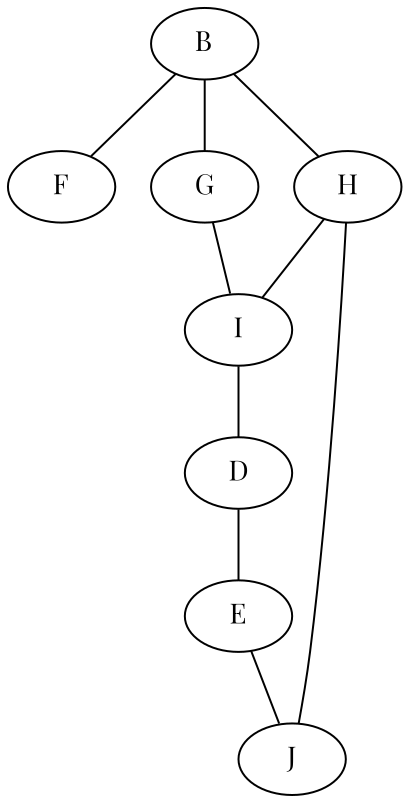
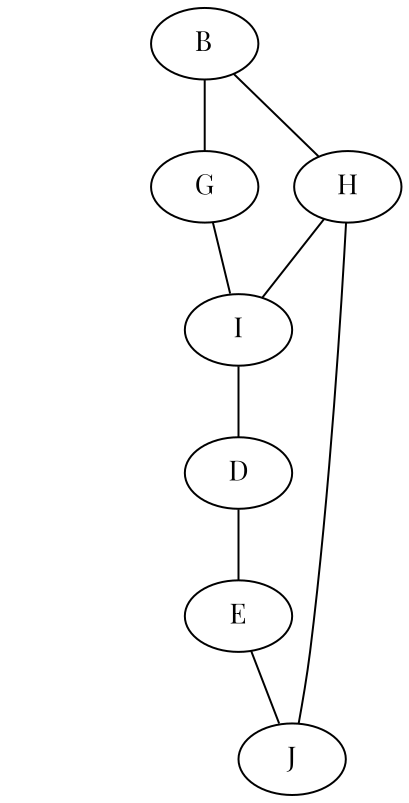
node "F": removed
